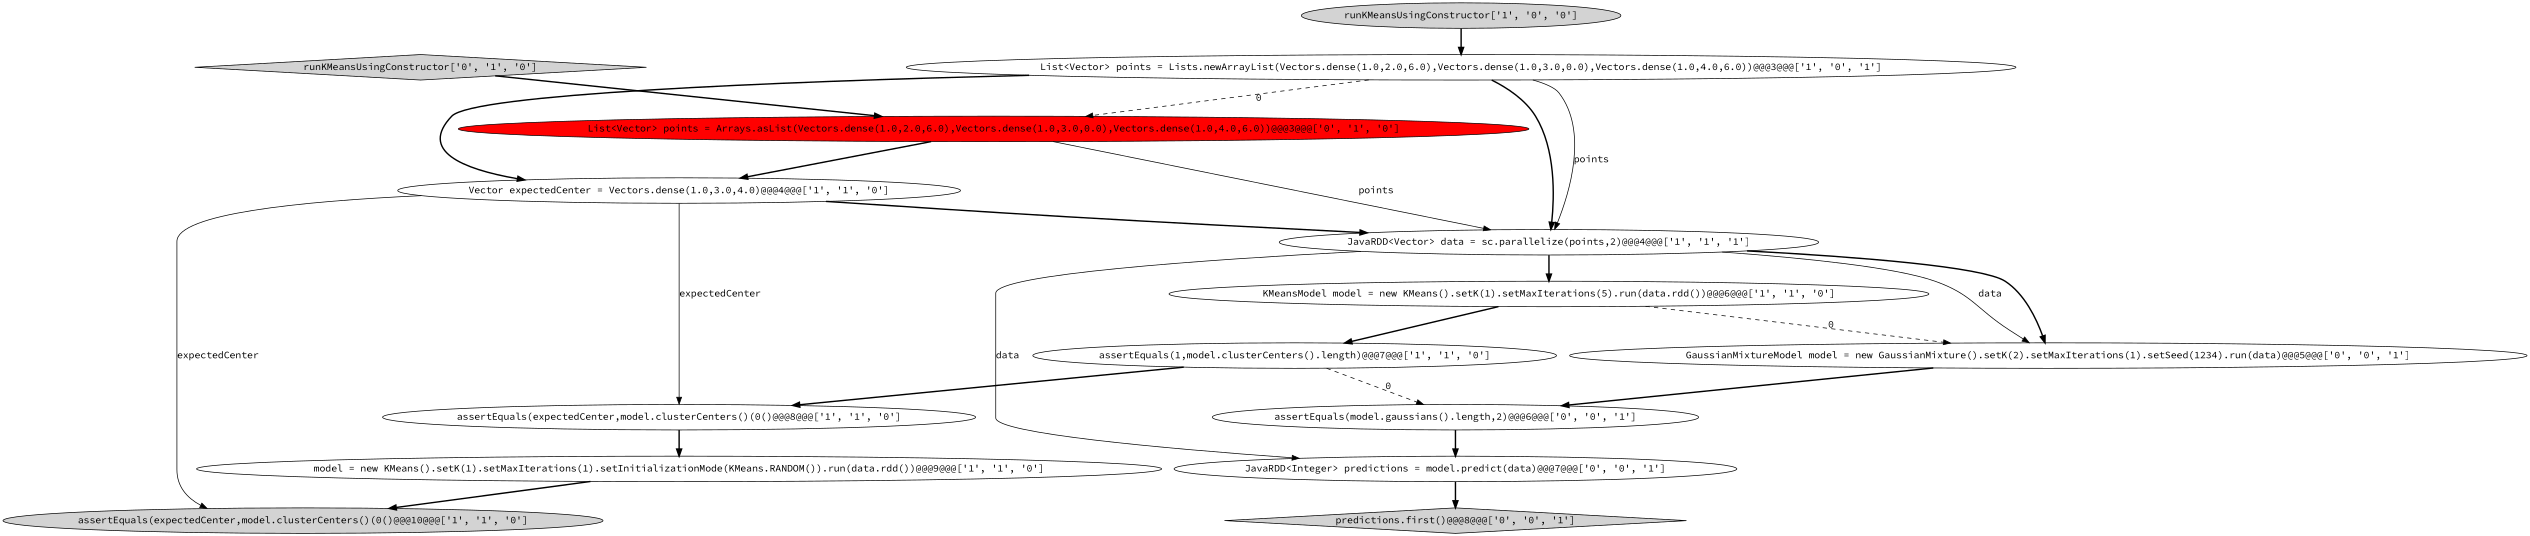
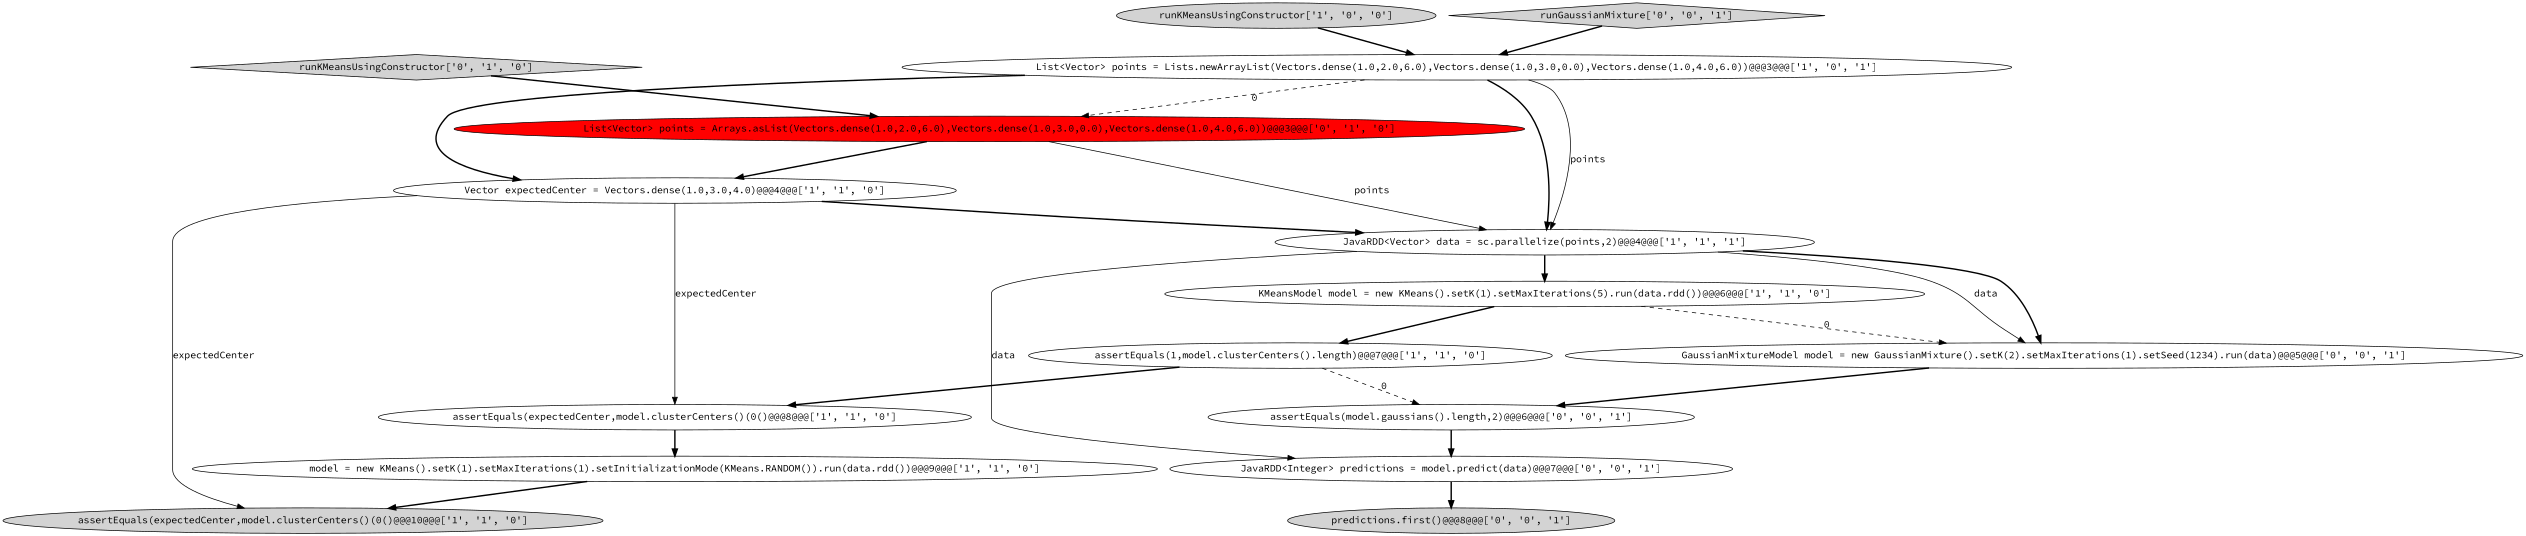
node "runGaussianMixture['0', '0', '1']": added
node "predictions.first()@@@8@@@['0', '0', '1']": shape diamond -> ellipse
